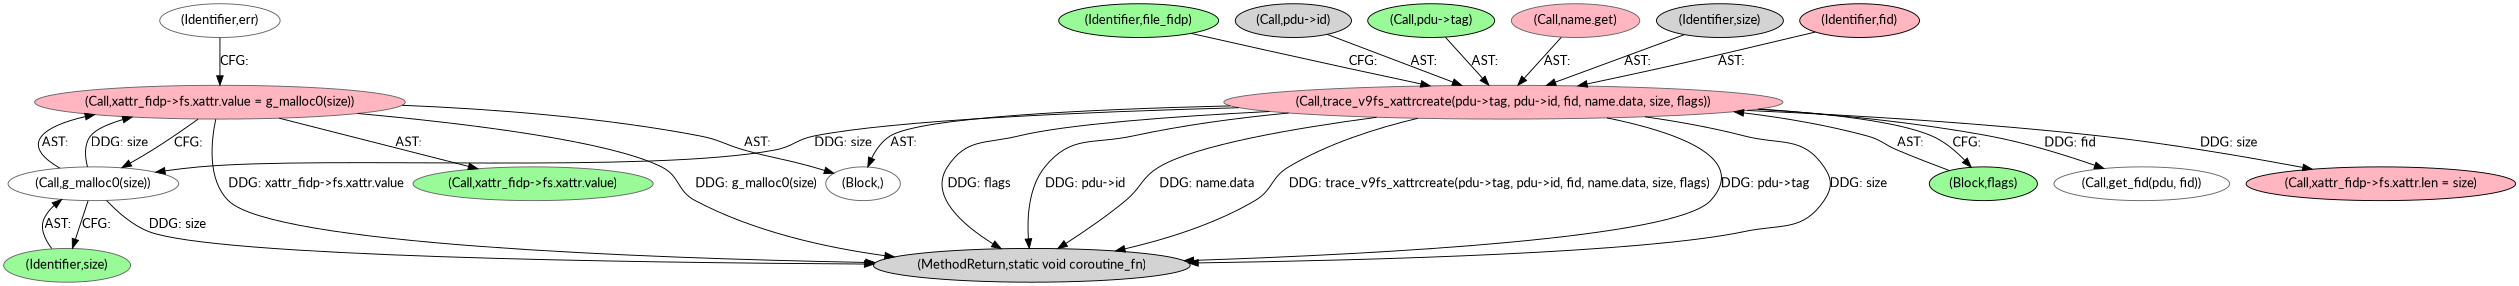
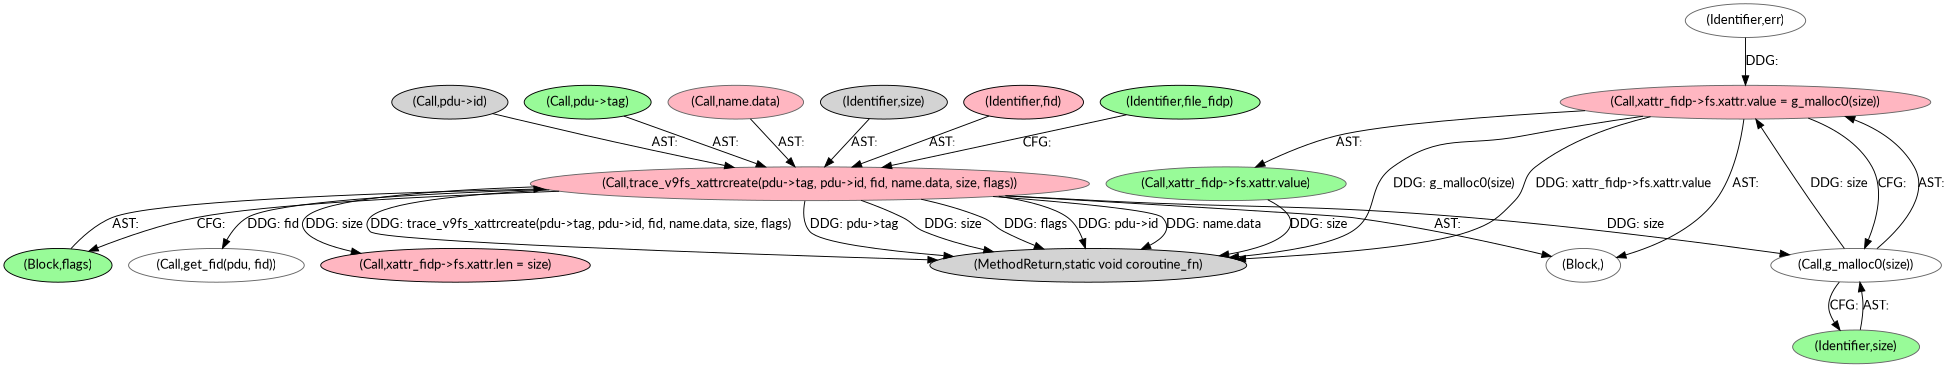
node "(Call,name.get)": label "(Call,name.get)" -> "(Call,name.data)"
edge "(Identifier,err)" -> "(Call,xattr_fidp->fs.xattr.value = g_malloc0(size))": label "CFG: " -> "DDG: "
edge "(Call,g_malloc0(size))" -> "(MethodReturn,static void coroutine_fn)": now "(Call,xattr_fidp->fs.xattr.value)" -> "(MethodReturn,static void coroutine_fn)"
